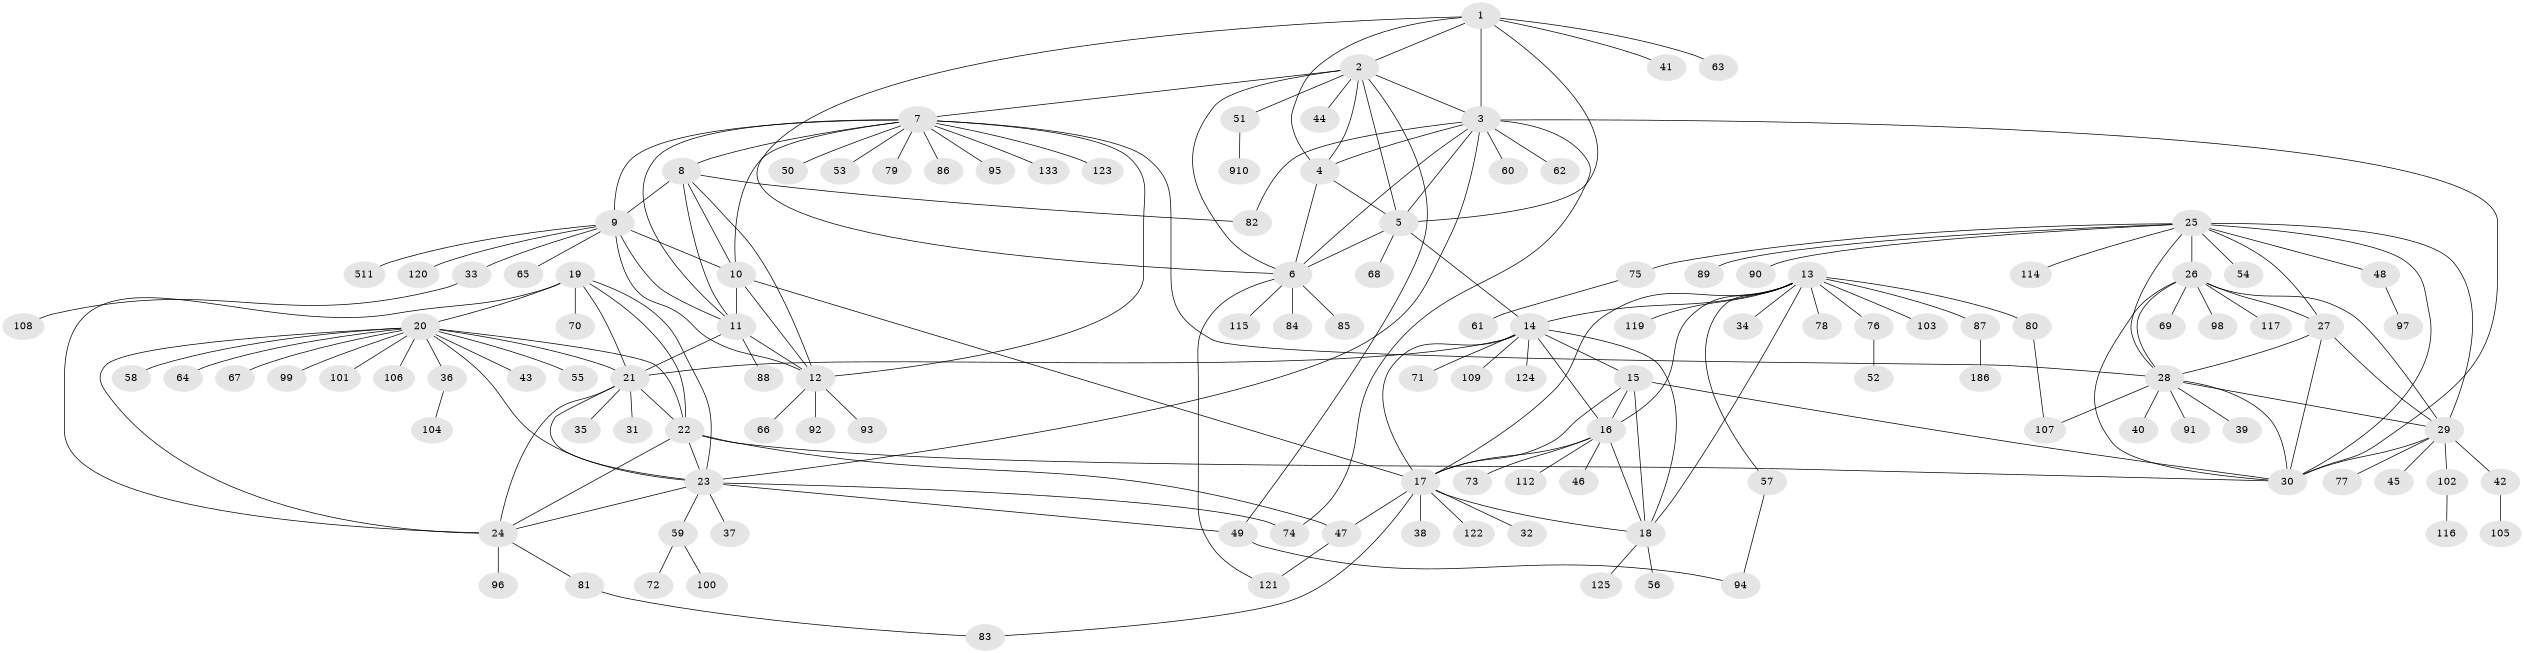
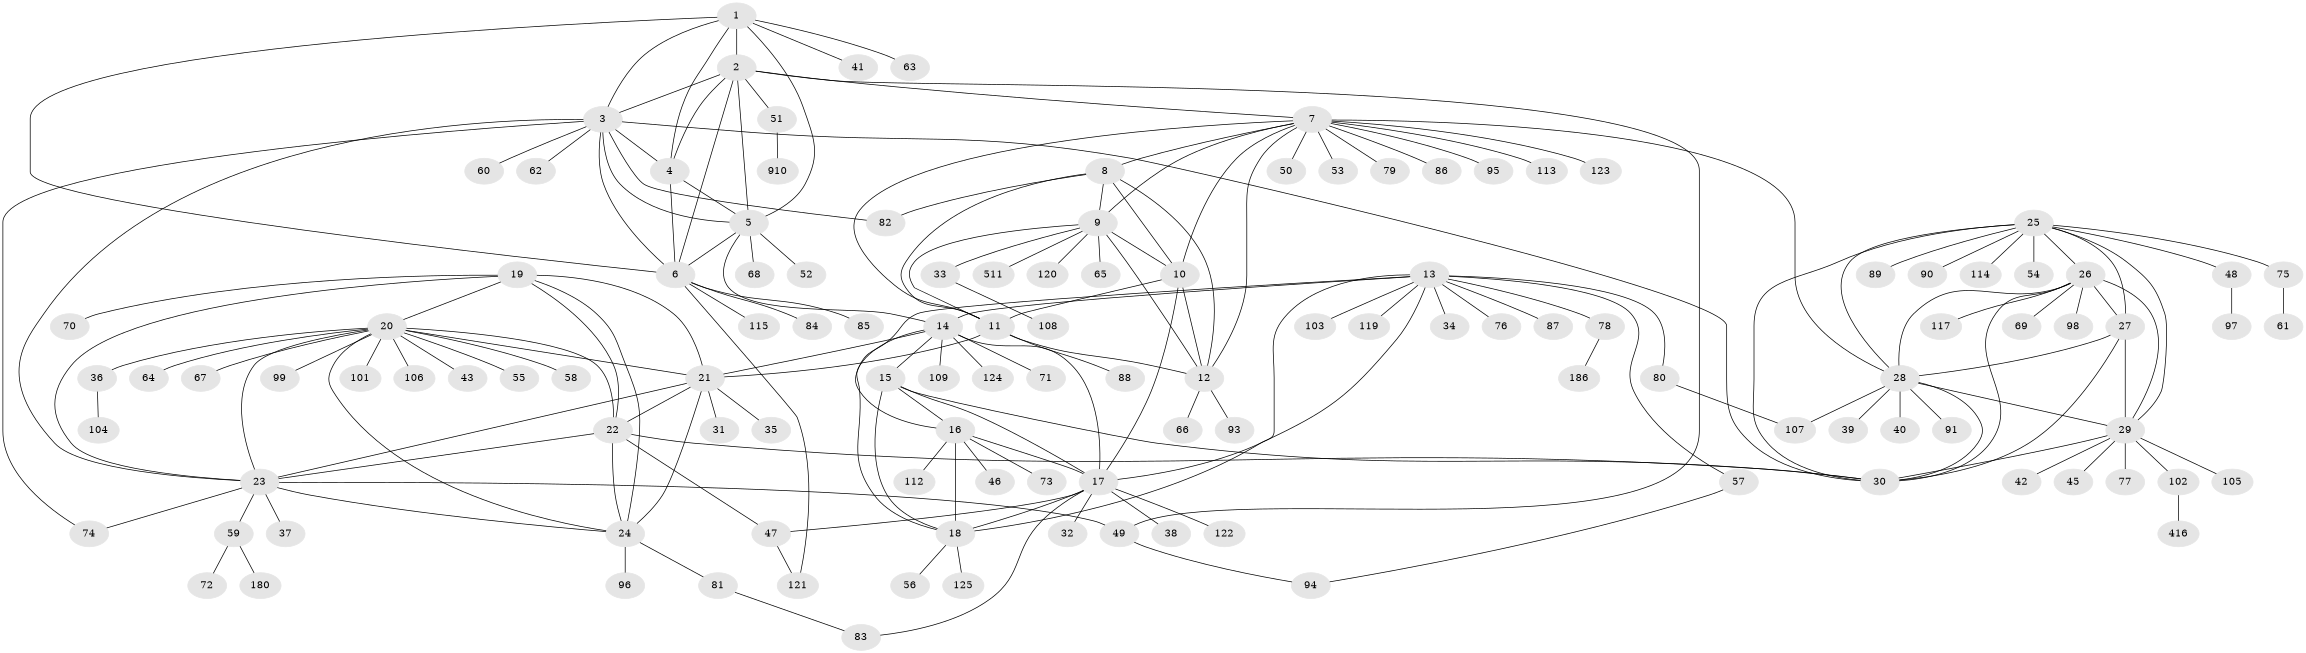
node "44": removed
node "133": label "133" -> "113"
edge "76" -- "52": now "5" -- "52"
edge "87" -- "186": now "78" -- "186"
edge "14" -- "16": removed
node "92": removed
edge "42" -- "105": now "29" -- "105"
node "116": label "116" -> "416"
node "100": label "100" -> "180"
